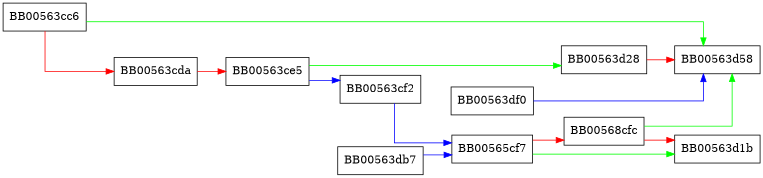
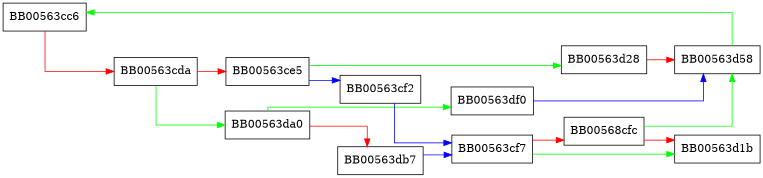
edge "BB00563cc6" -> "BB00563d58": reversed
node "BB00563da0": added
node "BB00565cf7": label "BB00565cf7" -> "BB00563cf7"
